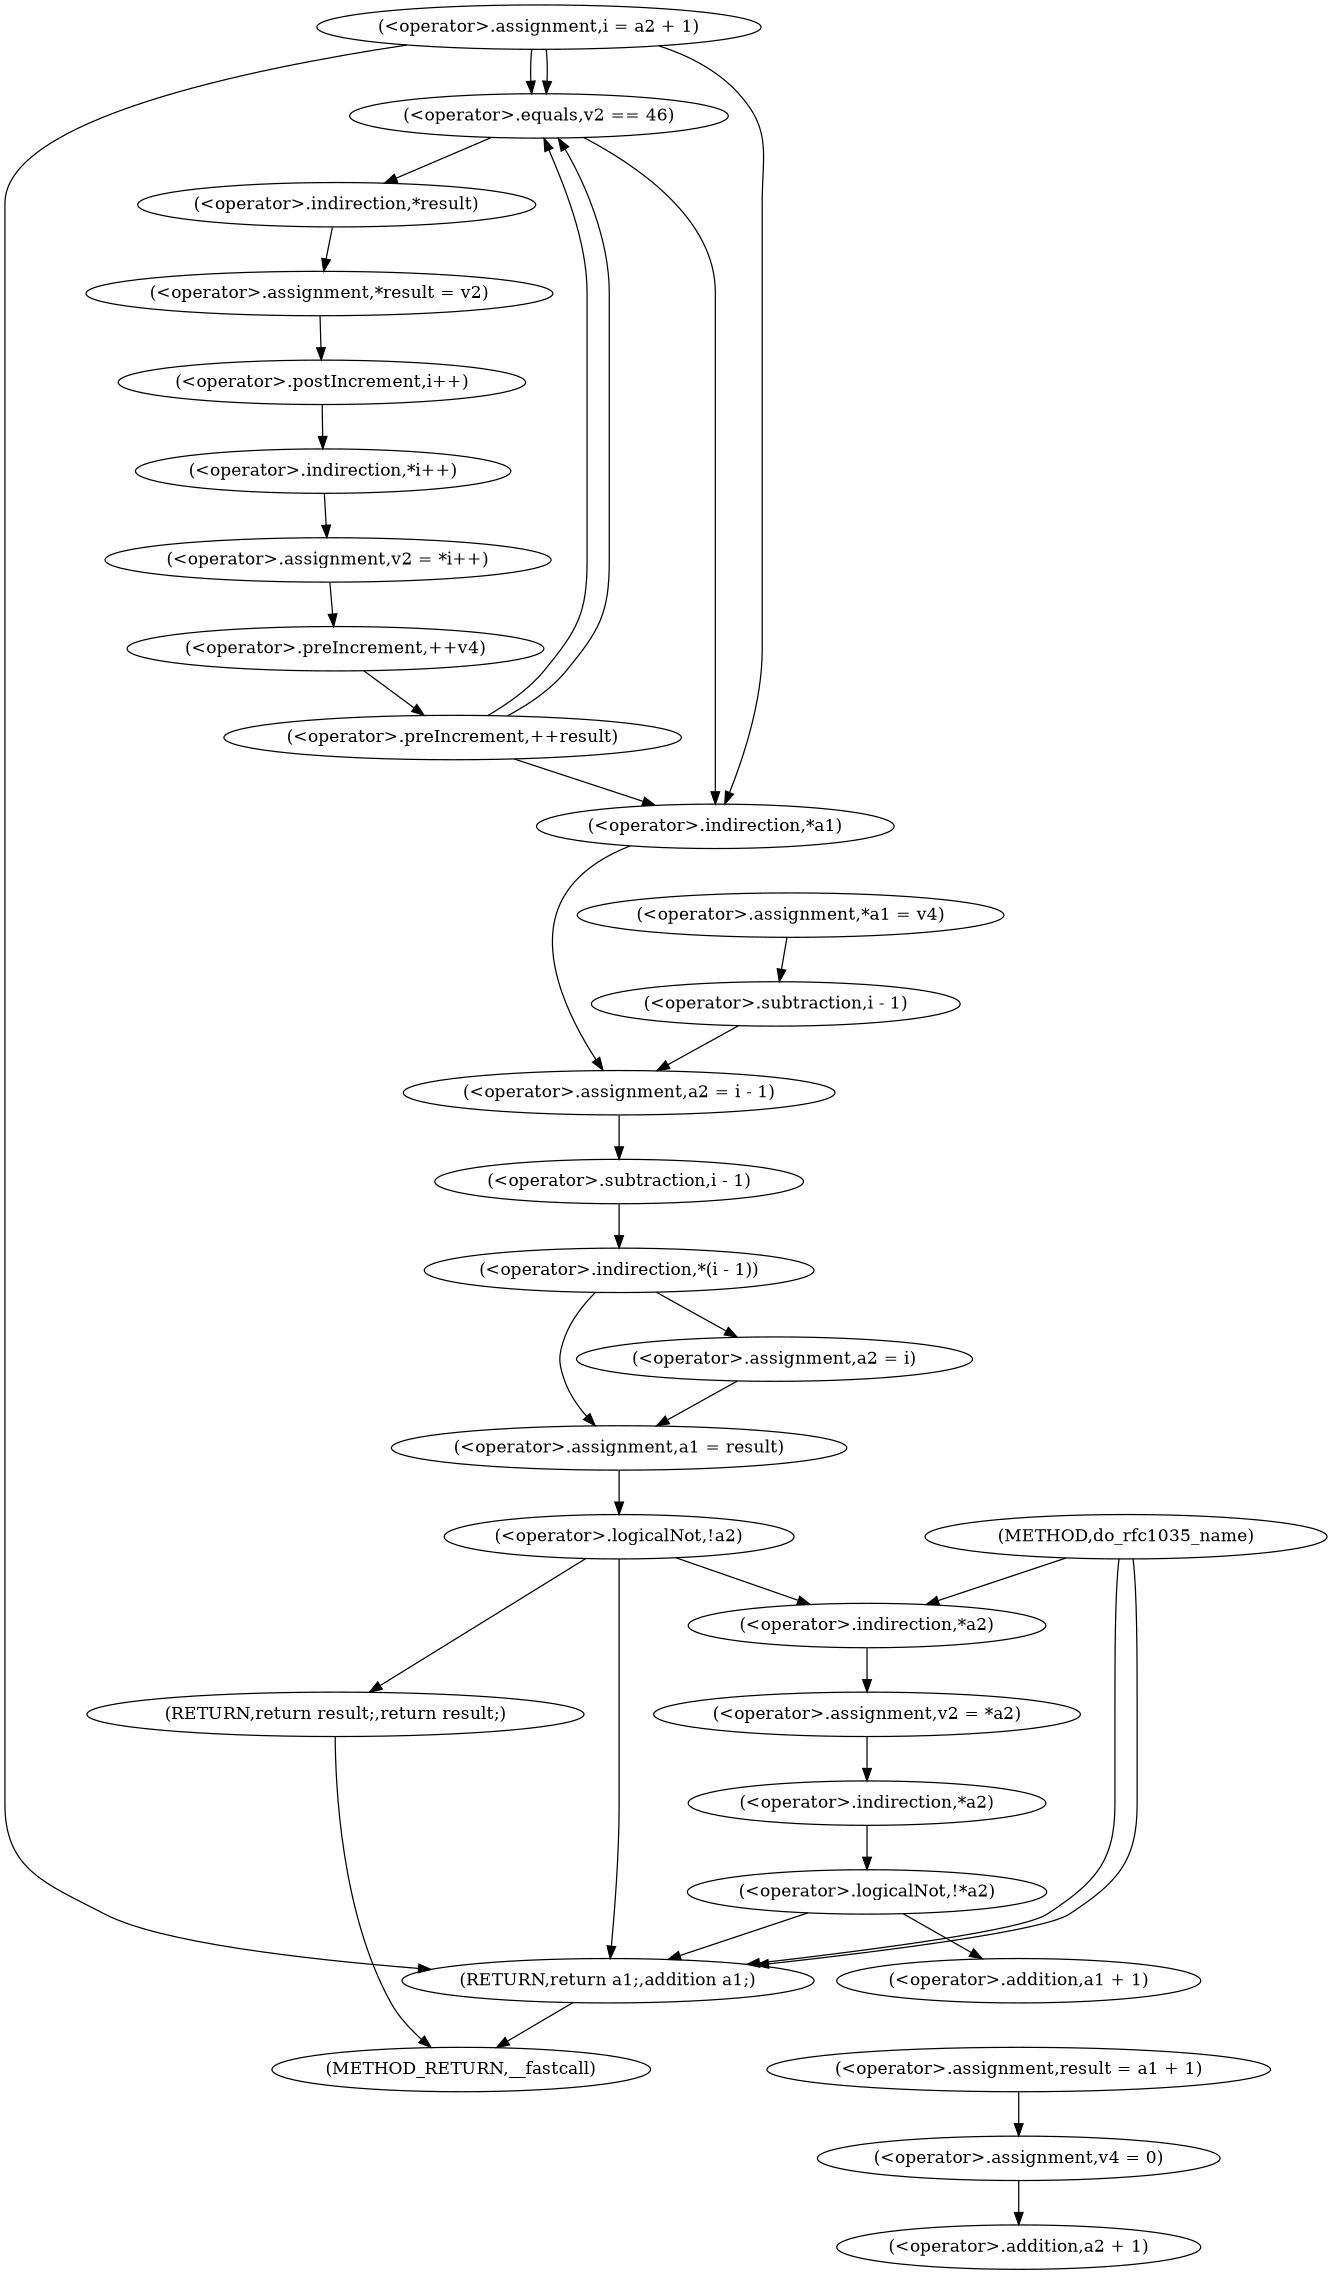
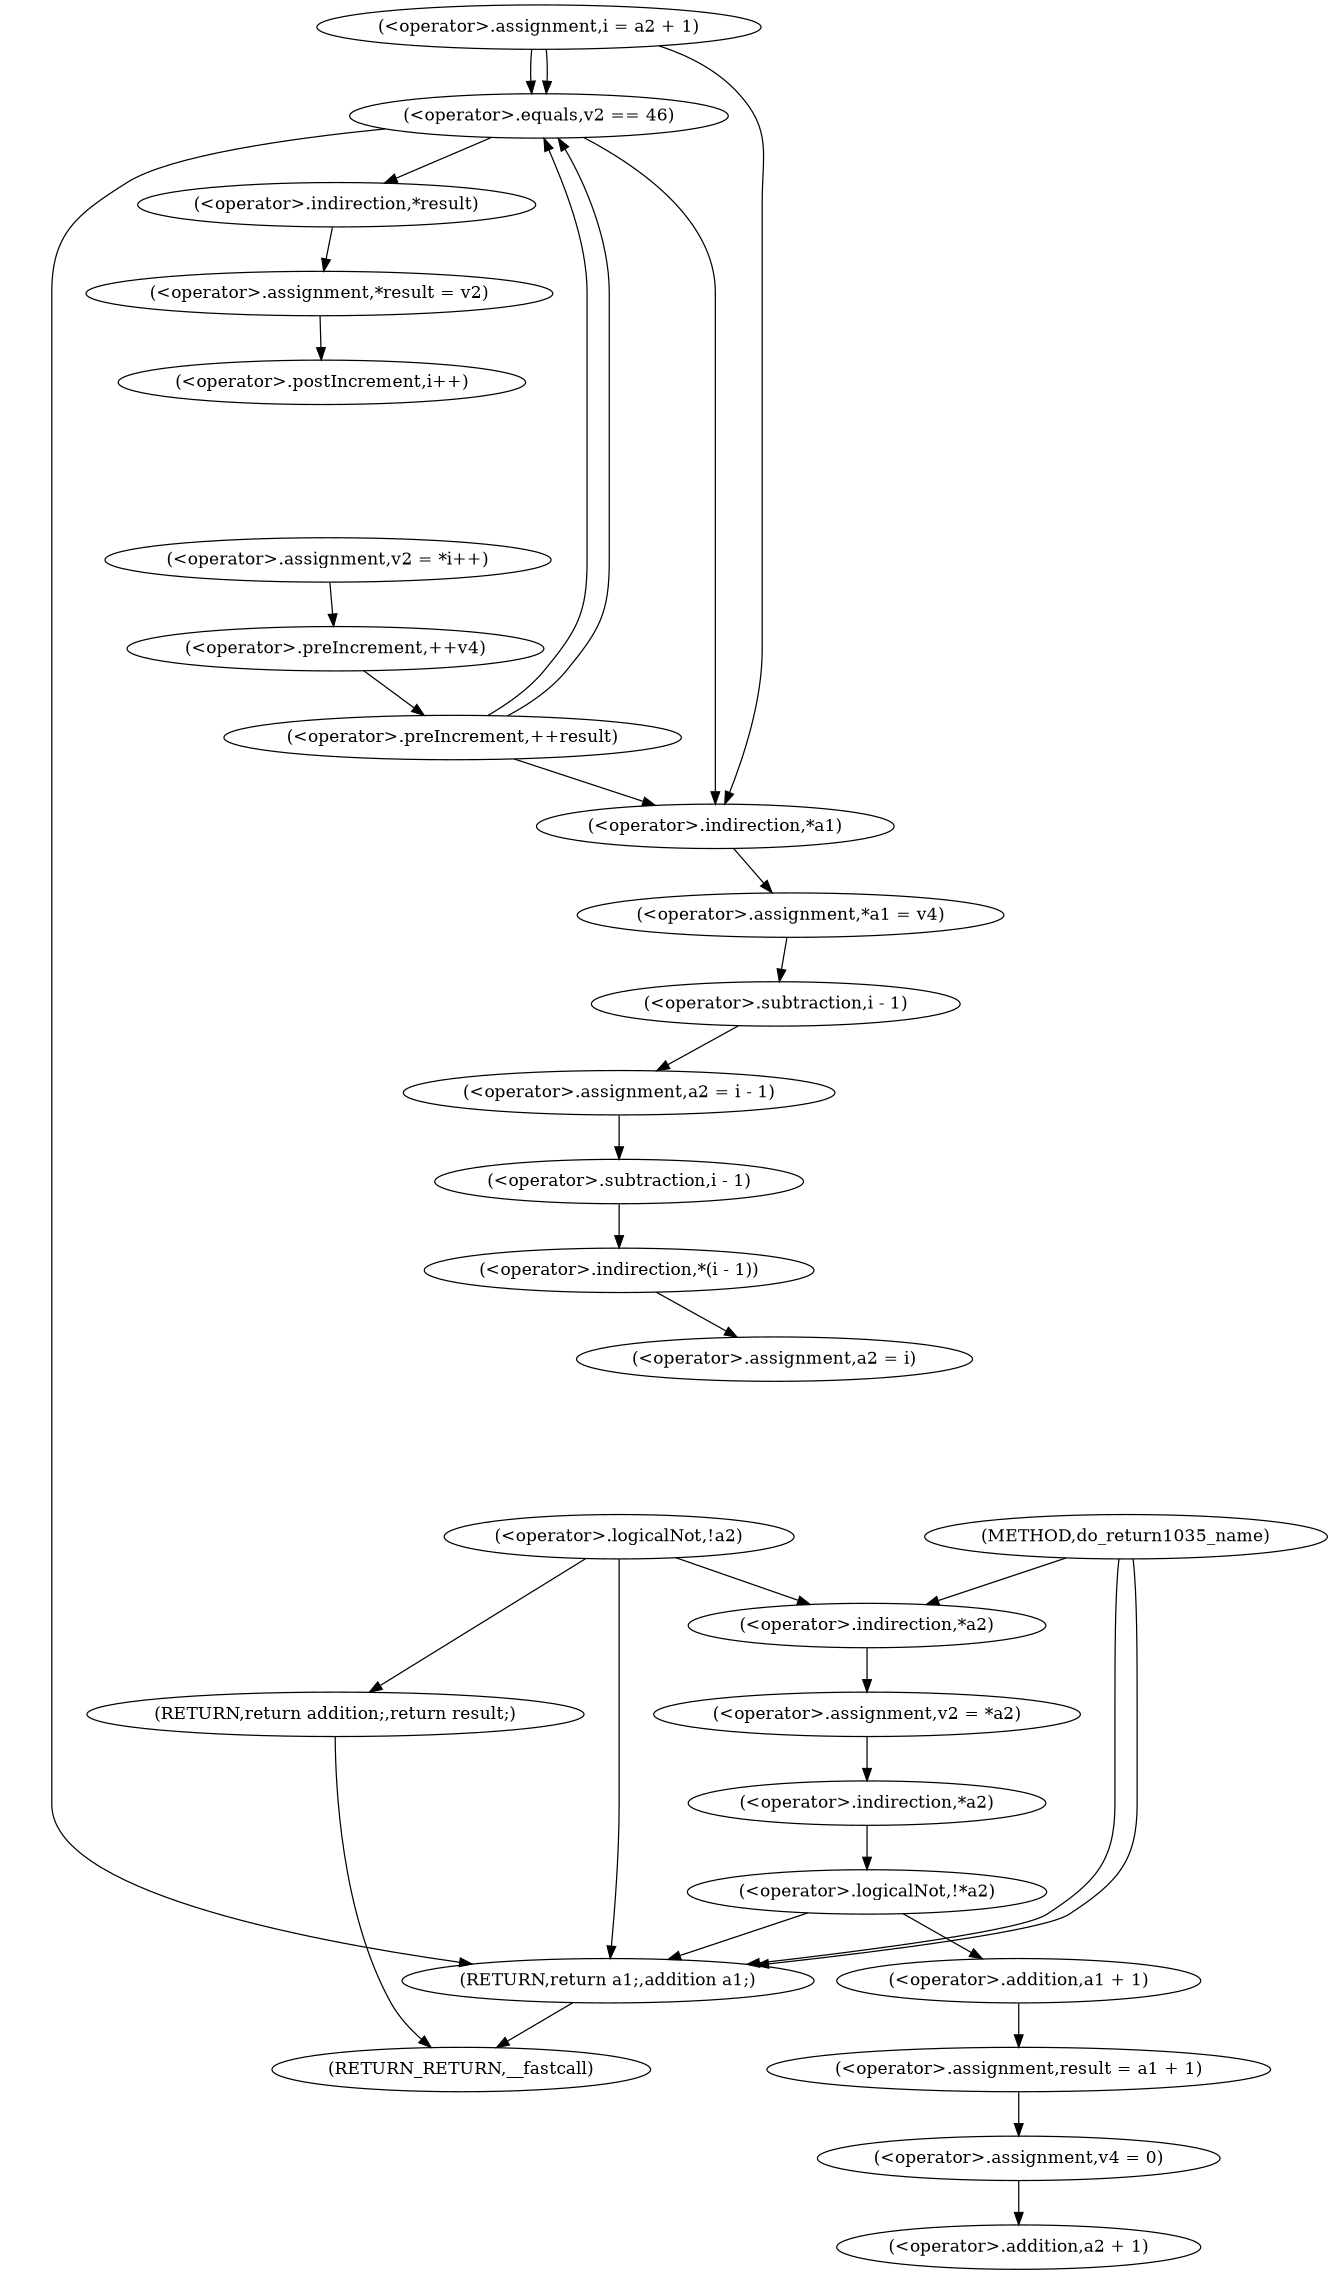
node "(<operator>.indirection,*i++)": removed
edge "(<operator>.indirection,*a1)" -> "(<operator>.assignment,a2 = i - 1)": now "(<operator>.indirection,*a1)" -> "(<operator>.assignment,*a1 = v4)"
edge "(<operator>.assignment,i = a2 + 1)" -> "(RETURN,return a1;,addition a1;)": now "(<operator>.equals,v2 == 46)" -> "(RETURN,return a1;,addition a1;)"
node "(<operator>.assignment,a1 = result)": removed
node "(METHOD,do_rfc1035_name)": label "(METHOD,do_rfc1035_name)" -> "(METHOD,do_return1035_name)"
node "(RETURN,return result;,return result;)": label "(RETURN,return result;,return result;)" -> "(RETURN,return addition;,return result;)"
edge "(<operator>.addition,a1 + 1)" -> "(<operator>.assignment,result = a1 + 1)": added
node "(METHOD_RETURN,__fastcall)": label "(METHOD_RETURN,__fastcall)" -> "(RETURN_RETURN,__fastcall)"
